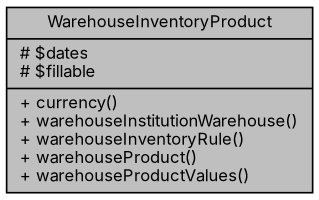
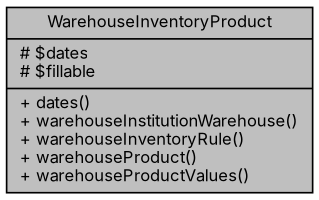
node "WarehouseInventoryProduct": text "+ currency()" -> "+ dates()"
